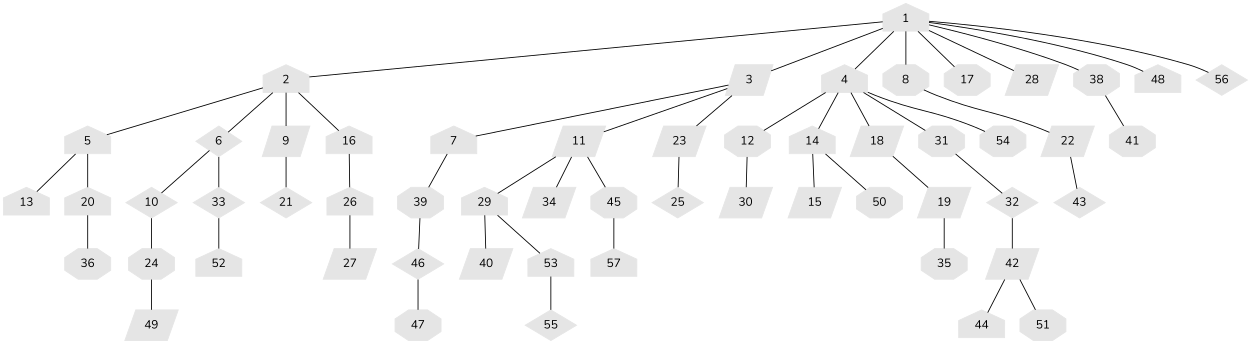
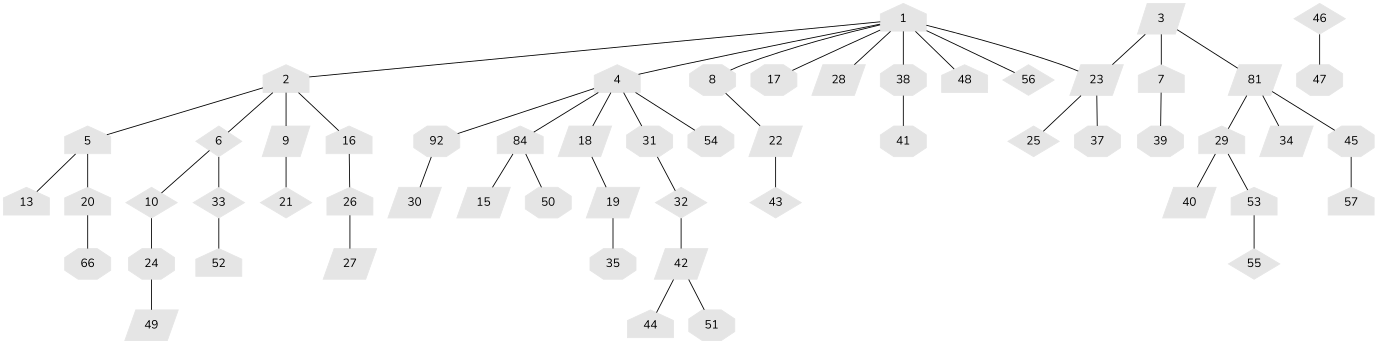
edge "1" -- "3": now "1" -- "23"
node "11": label "11" -> "81"
node "12": label "12" -> "92"
node "14": label "14" -> "84"
node "37": added
edge "39" -- "46": removed
node "36": label "36" -> "66"
